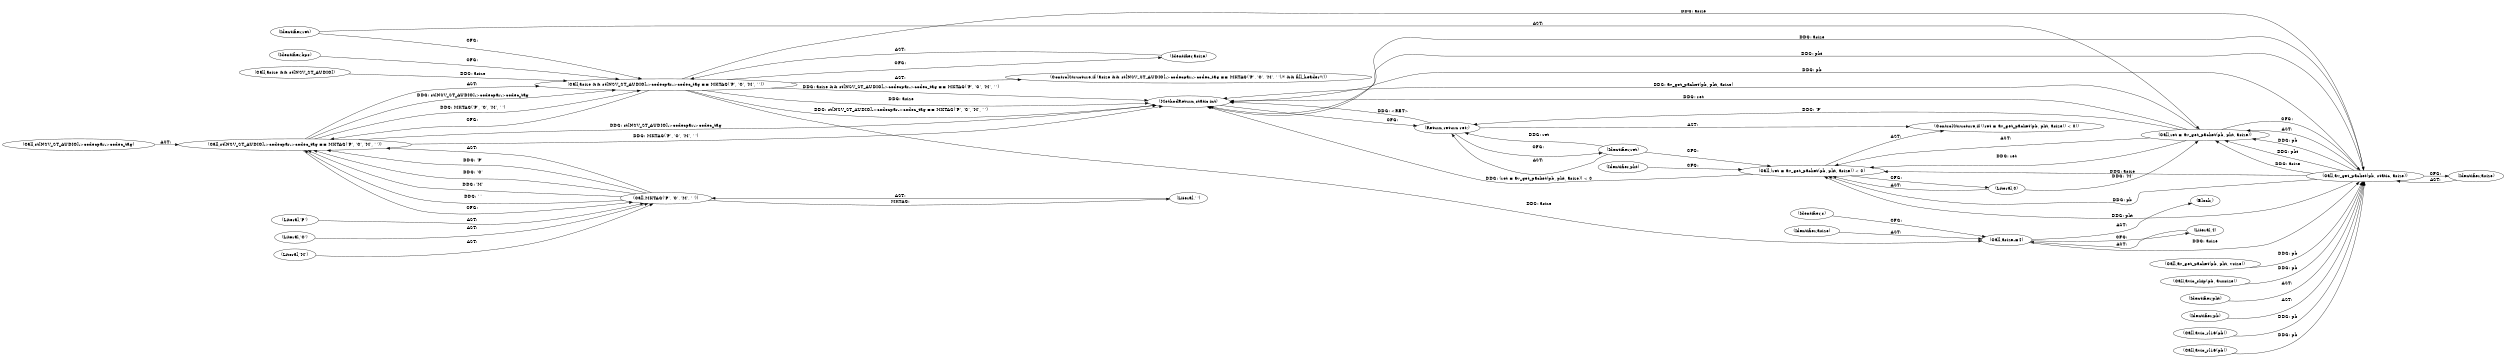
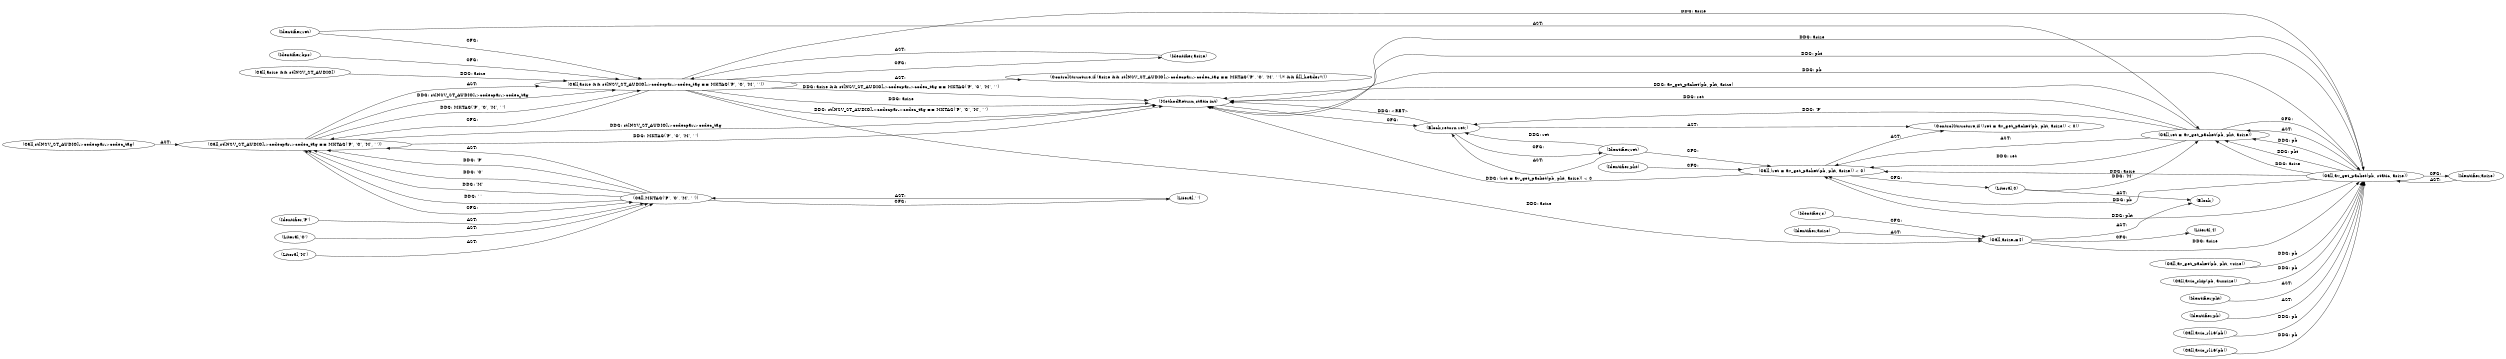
node "(Return,return ret;)": label "(Return,return ret;)" -> "(Block,return ret;)"
edge "(Literal,0)" -> "(Call,(ret = av_get_packet(pb, pkt, asize)) < 0)": now "(Literal,0)" -> "(Block,)"
edge "(Call,MKTAG('P', 'C', 'M', ' '))" -> "(Literal,' ')": label "MKTAG: " -> "CFG: "
node "(Literal,'P')": label "(Literal,'P')" -> "(Identifier,'P')"
edge "(Literal,4)" -> "(Call,asize-=4)": removed, label "AST:"
